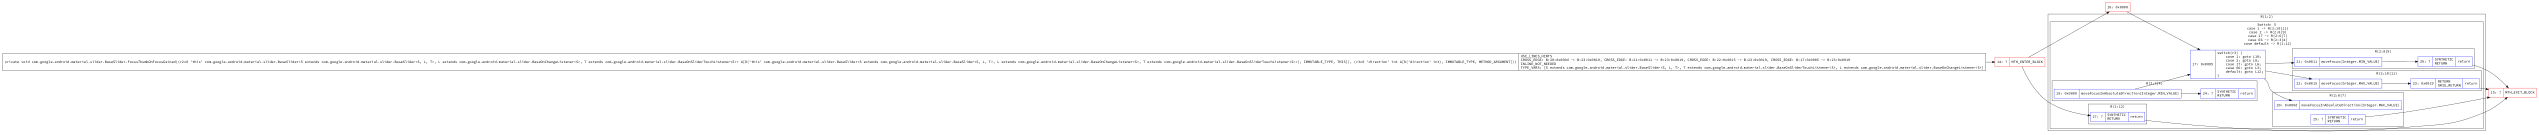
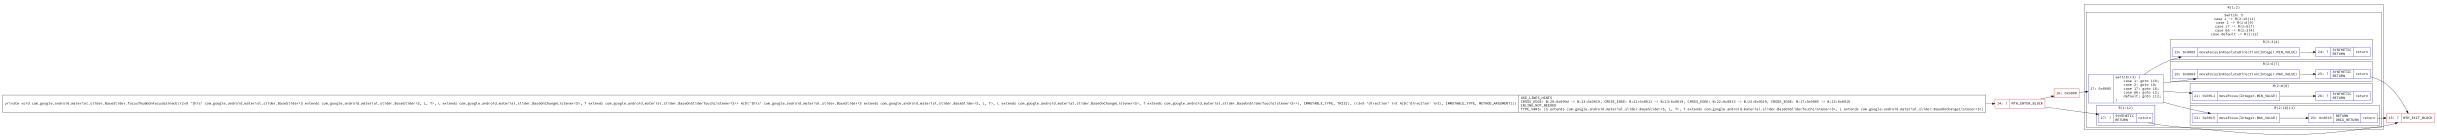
edge "26: ?" -> "15: ?": removed
edge "20: 0x000d" -> "25: ?": added
edge "19: 0x0009" -> "17: 0x0005": reversed
